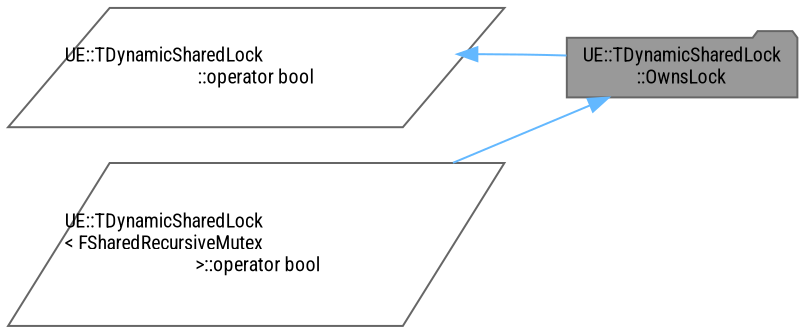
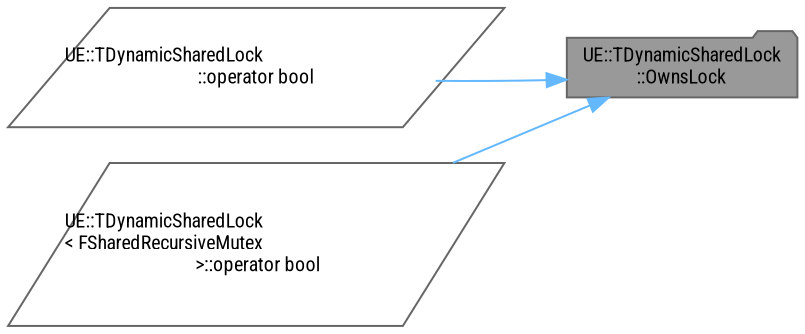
edge "UE::TDynamicSharedLock ::OwnsLock" -> "UE::TDynamicSharedLock ::operator bool": reversed
